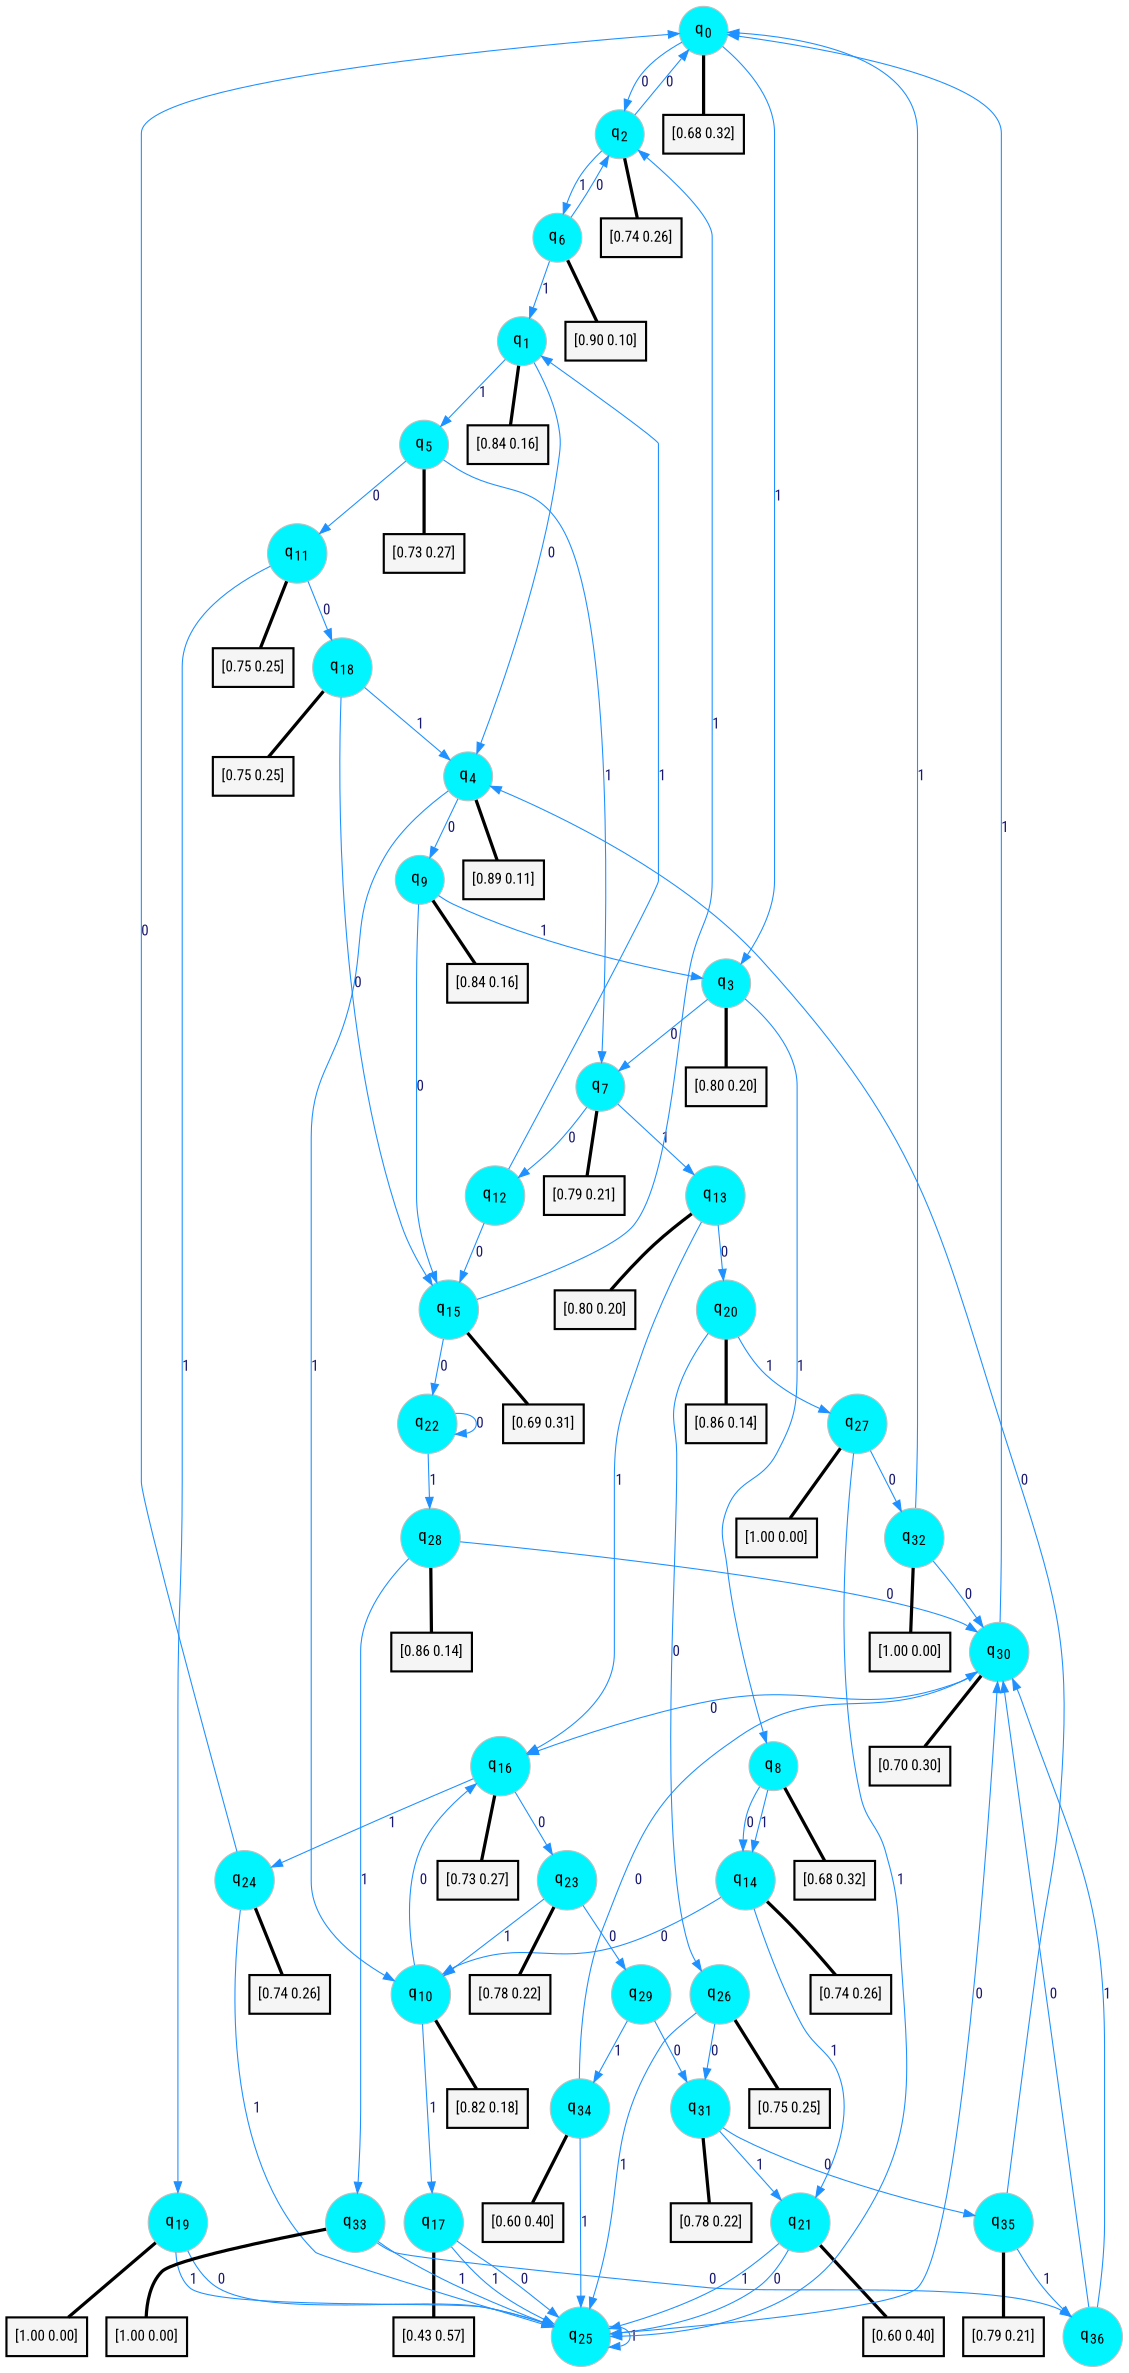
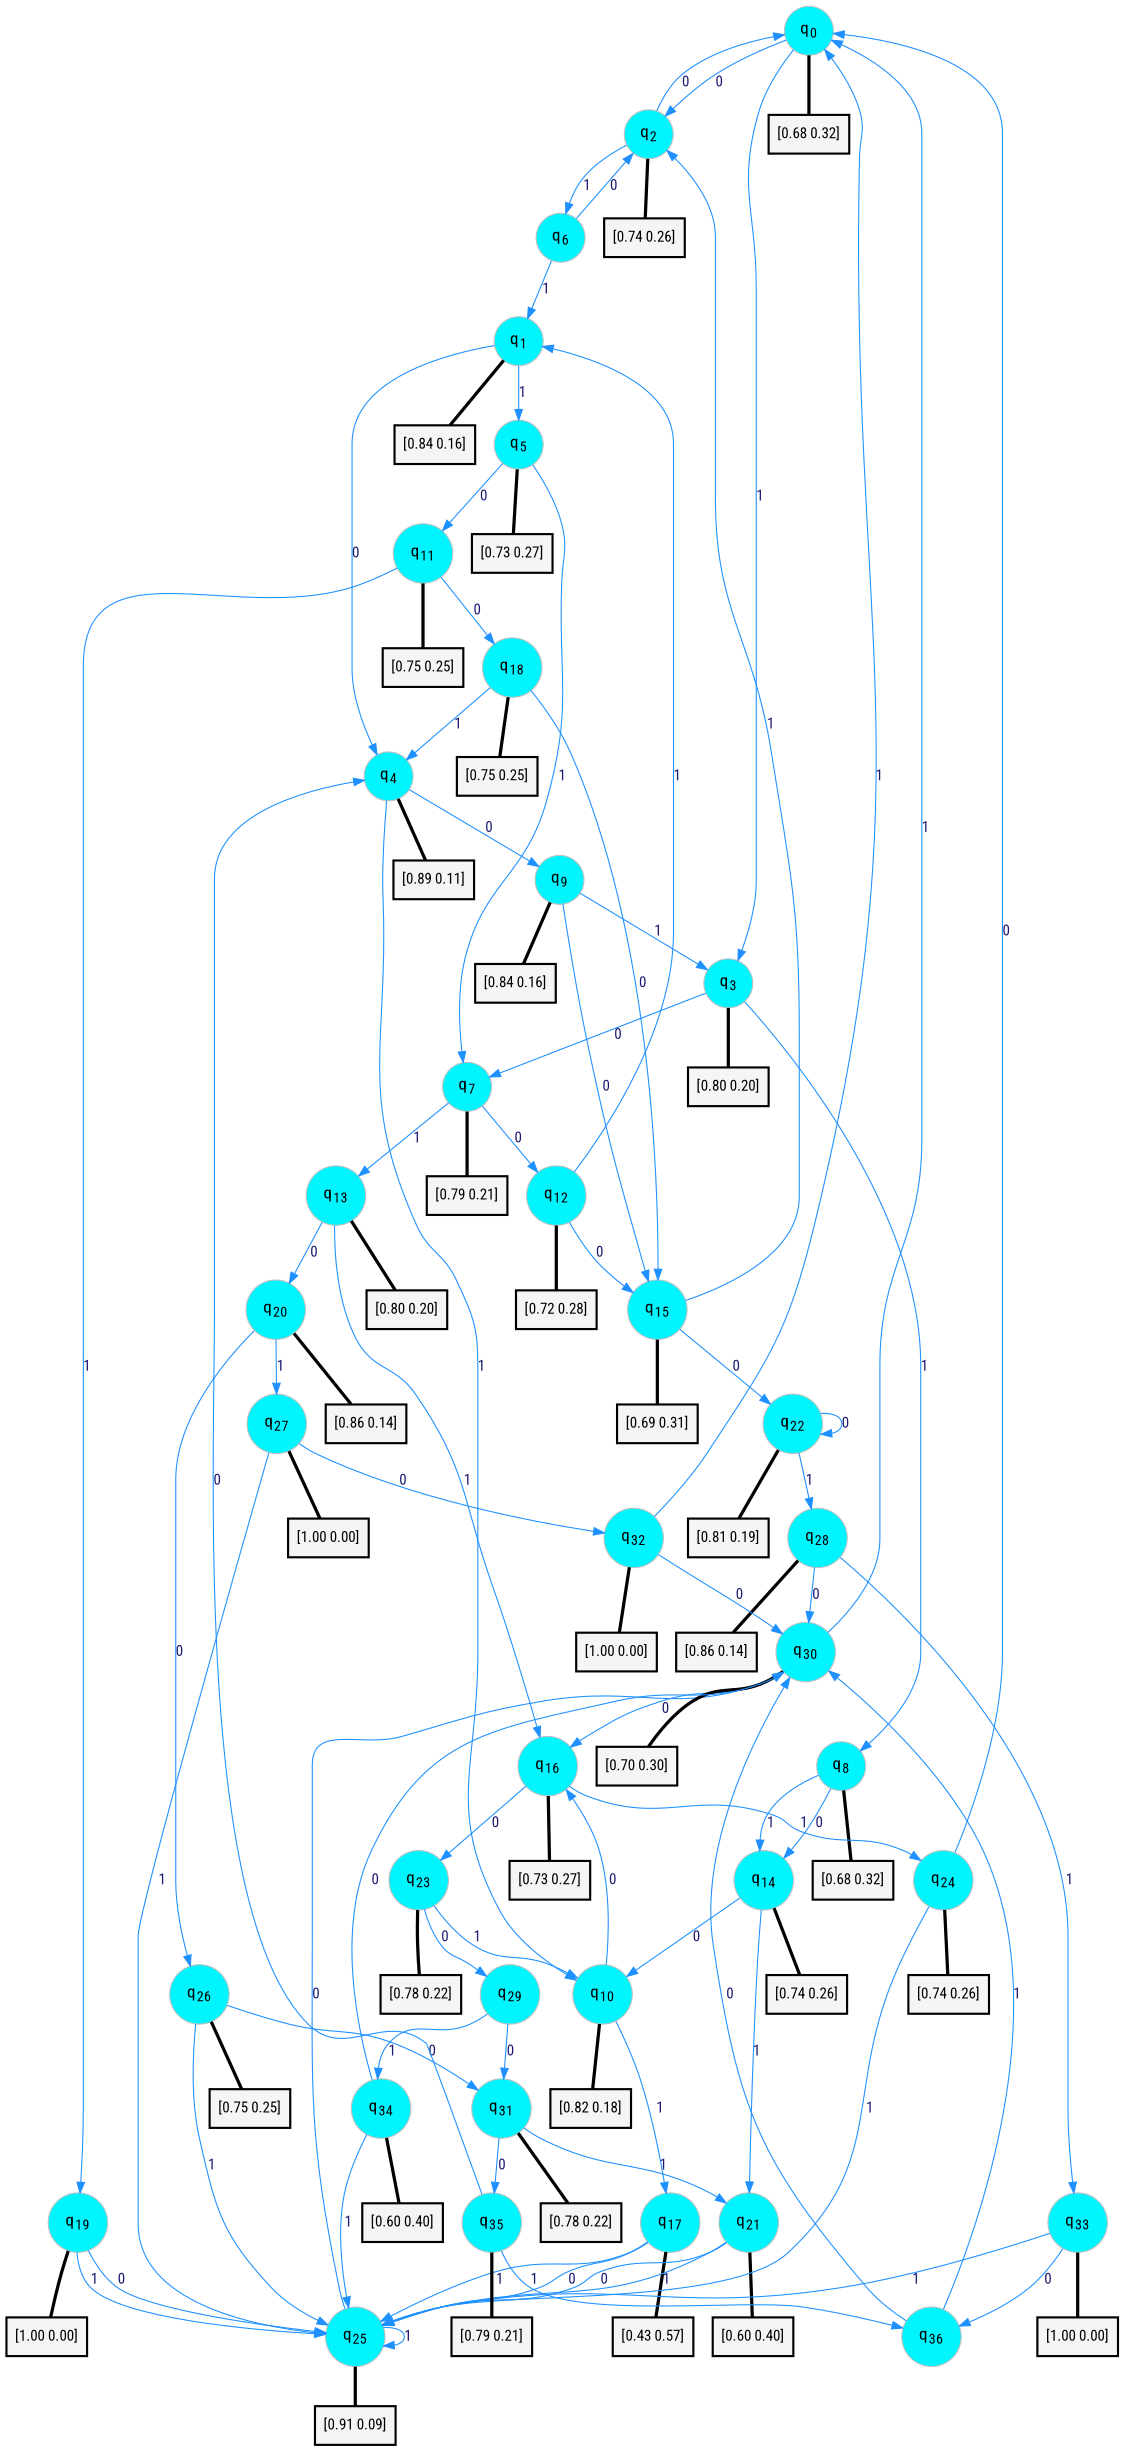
node "[0.90 0.10]": removed
node "[0.72 0.28]": added
node "[0.81 0.19]": added
node "[0.91 0.09]": added
